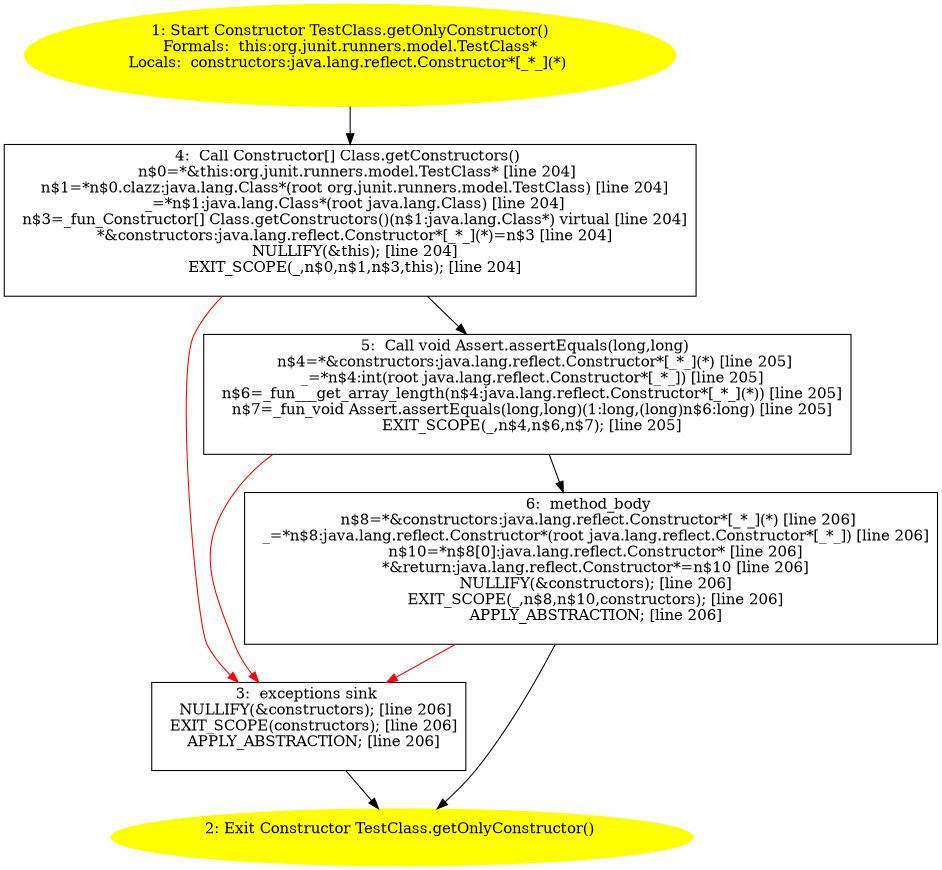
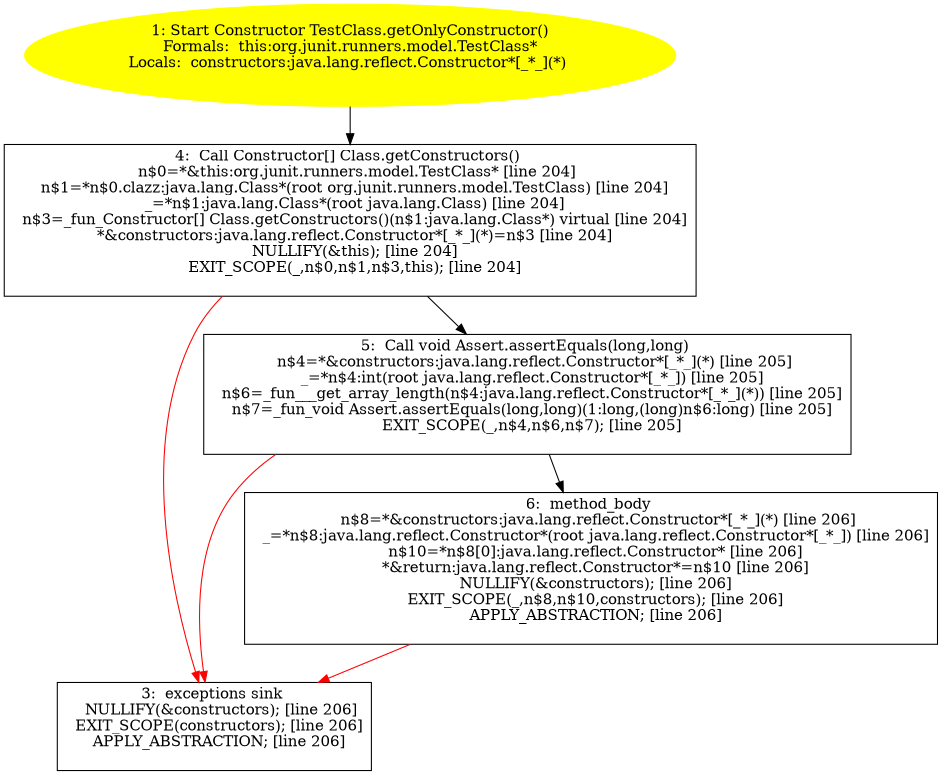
node "2: Exit Constructor TestClass.getOnlyConstructor()": removed
